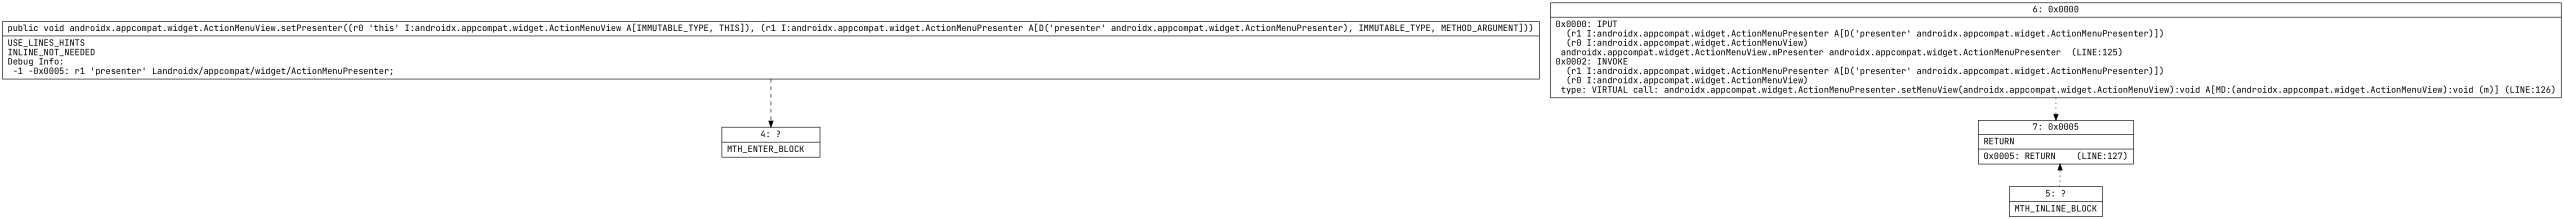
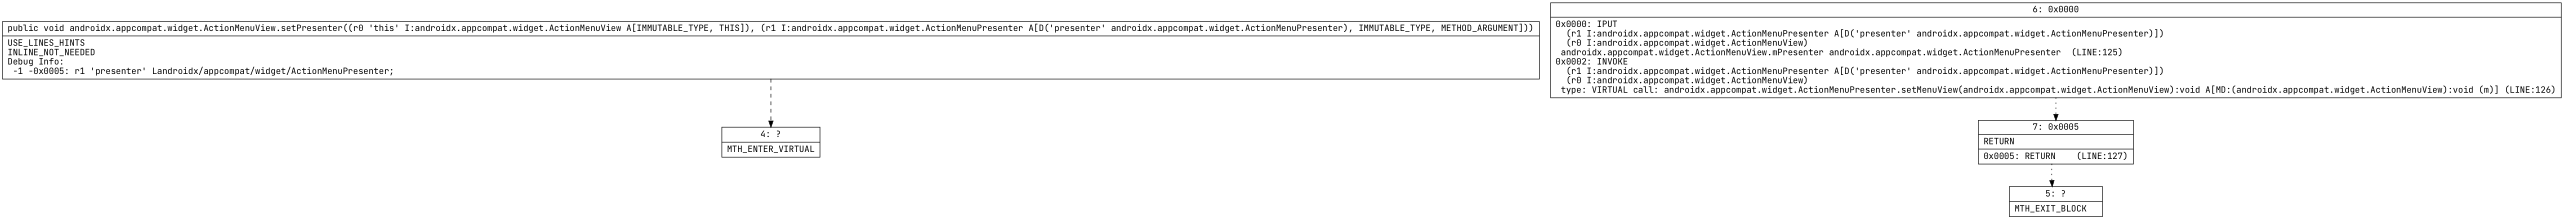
node "4: ?": text "MTH_ENTER_BLOCK" -> "MTH_ENTER_VIRTUAL"
edge "5: ?" -> "7: 0x0005": reversed
node "5: ?": text "MTH_INLINE_BLOCK" -> "MTH_EXIT_BLOCK"
